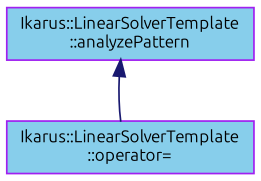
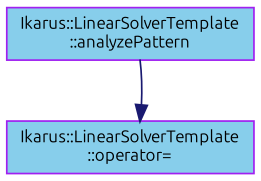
edge "Ikarus::LinearSolverTemplate ::operator=" -> "Ikarus::LinearSolverTemplate ::analyzePattern": reversed
